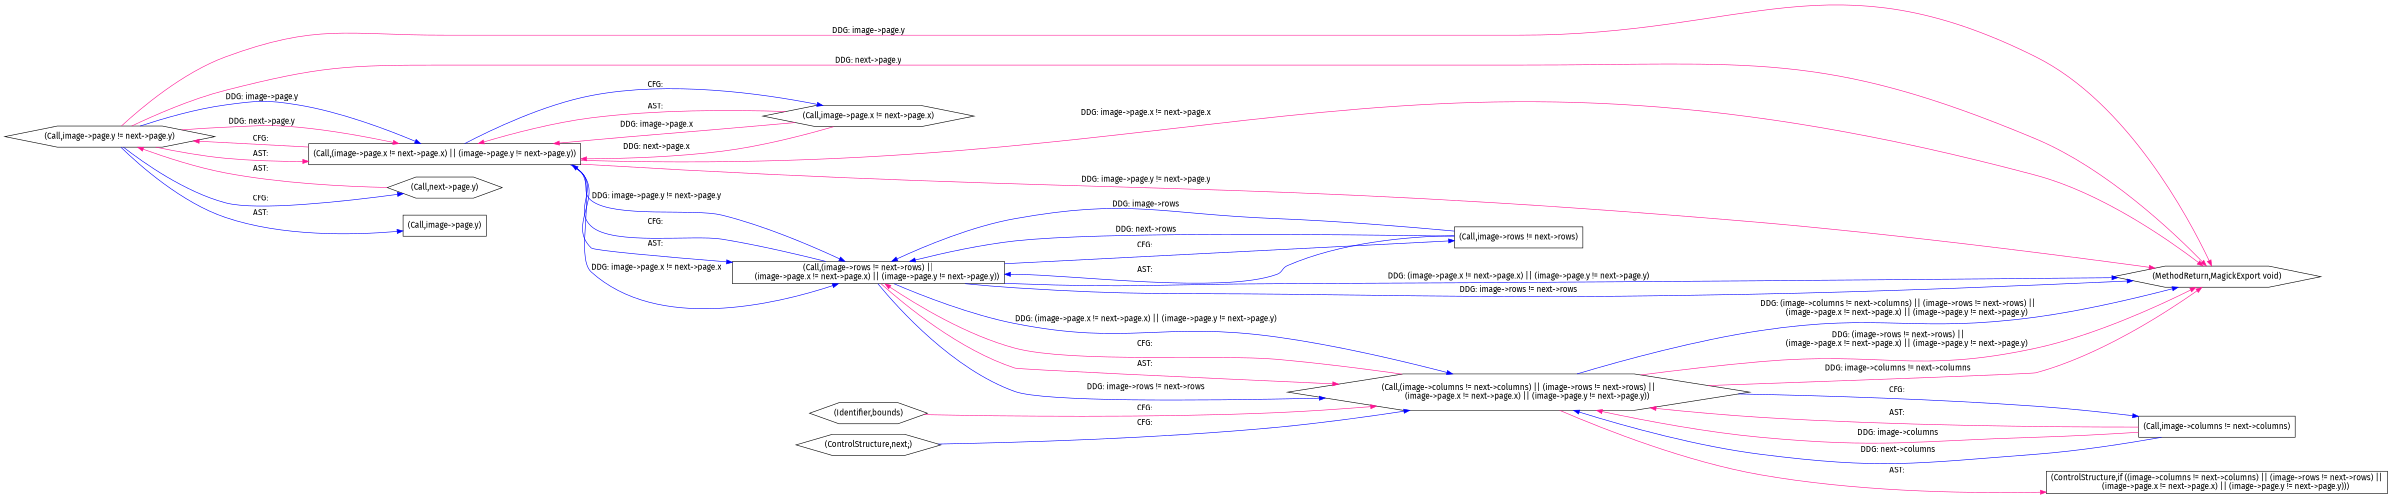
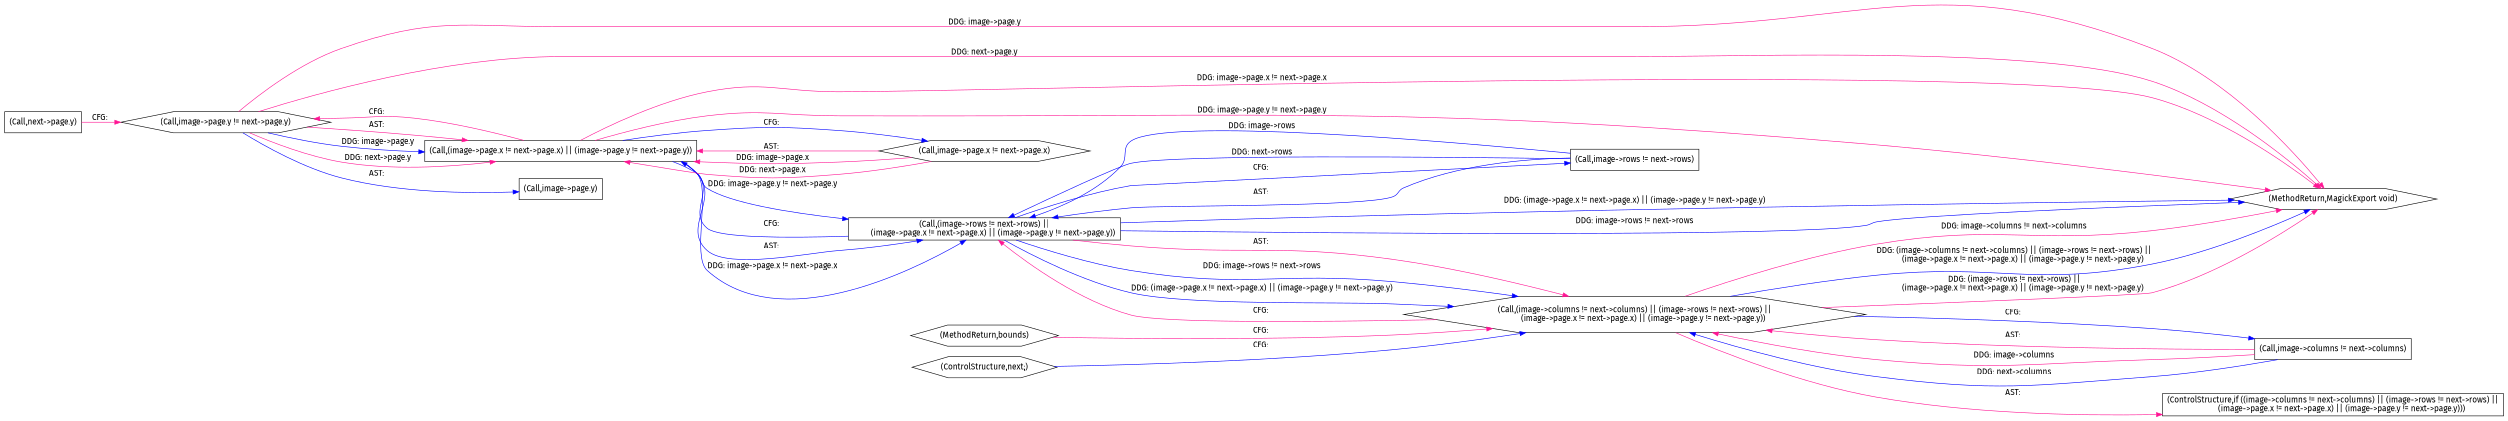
edge "(Call,next->page.y)" -> "(Call,image->page.y != next->page.y)": label "AST: " -> "CFG: "
node "(Call,next->page.y)": shape hexagon -> box
edge "(Call,image->page.y != next->page.y)" -> "(Call,next->page.y)": removed, label "CFG:"
node "(Identifier,bounds)": label "(Identifier,bounds)" -> "(MethodReturn,bounds)"
